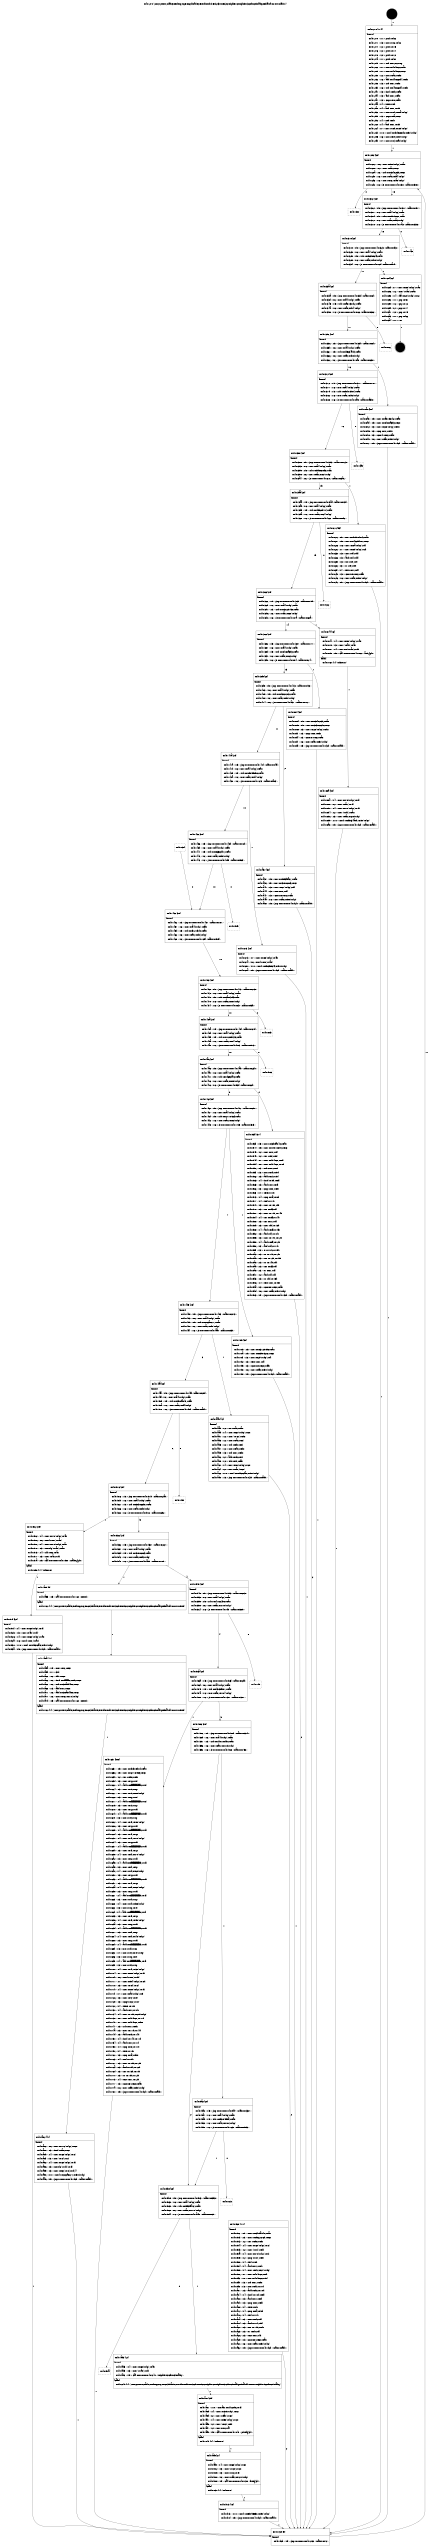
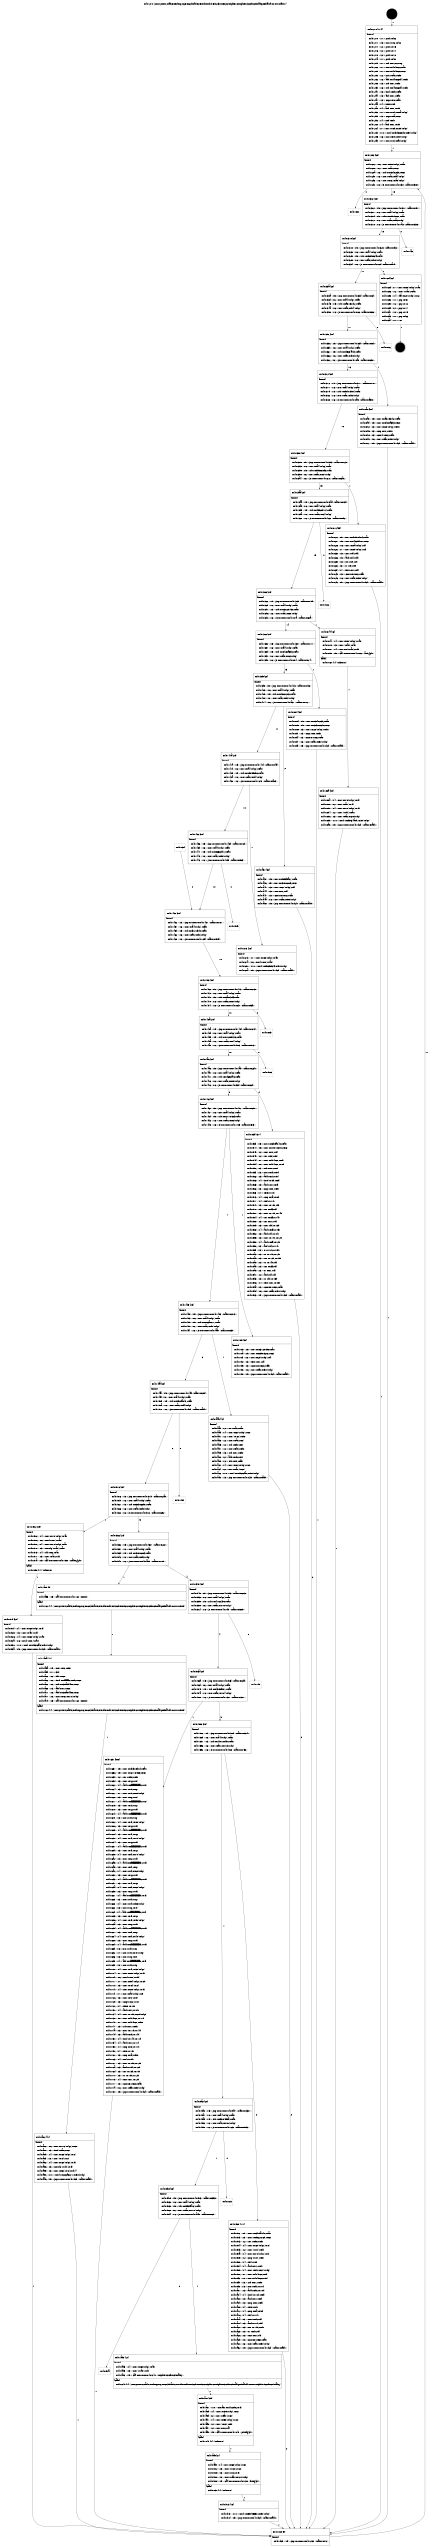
node "0x401ca5": removed
edge "0x401c73 [28]" -> "0x401d2b [5]": removed, label "1"
edge "0x401785 [30]" -> "0x401d2b [5]": removed, label "1"
edge "0x401586 [28]" -> "0x4015be [28]": now "0x401586 [28]" -> "0x4019c8 [111]"
